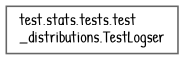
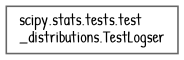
node "test.stats.tests.test _distributions.TestLogser": label "test.stats.tests.test _distributions.TestLogser" -> "scipy.stats.tests.test _distributions.TestLogser"
